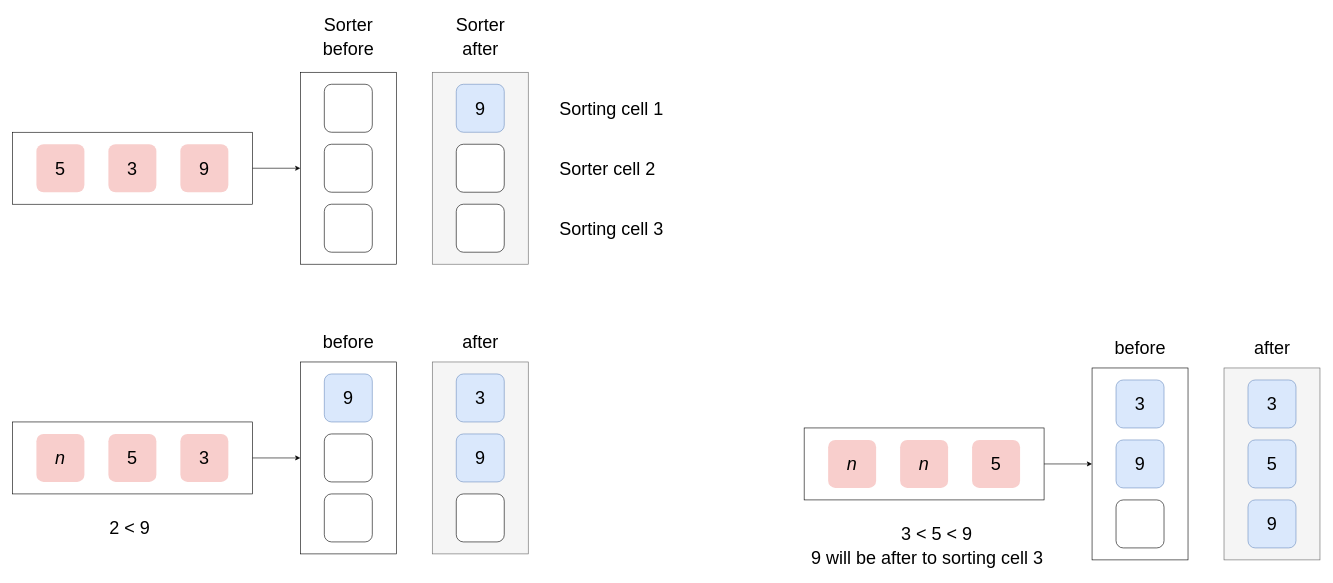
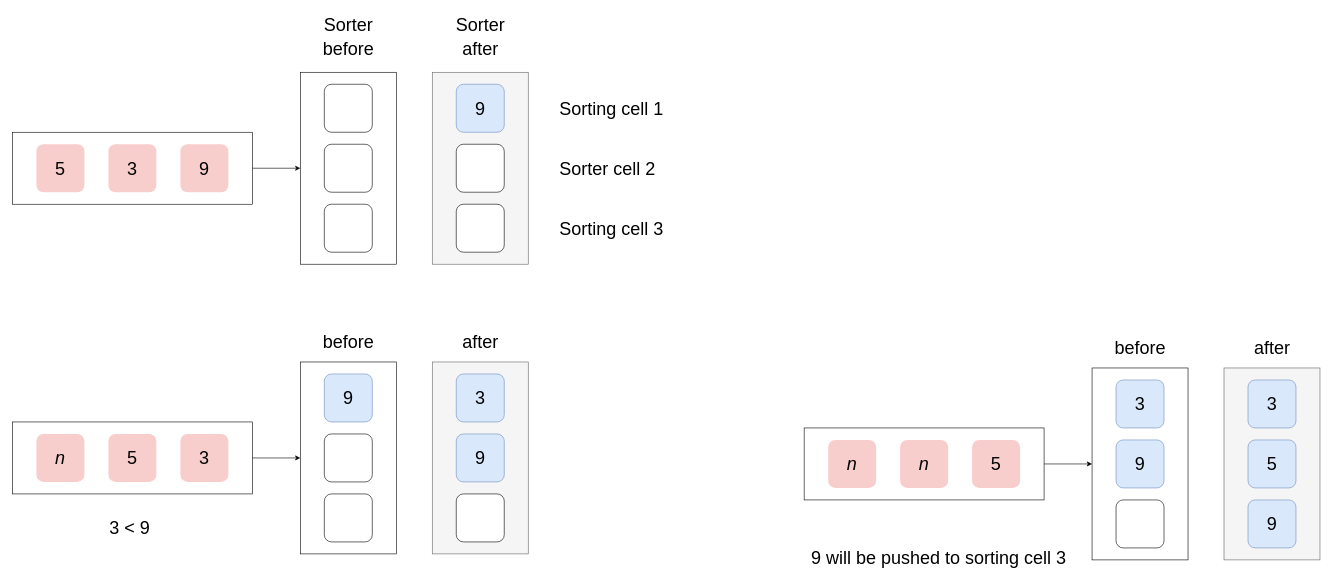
node "2 < 9": label "2 < 9" -> "3 < 9"
node "3 < 5 < 9": removed
node "9 will be after to sorting cell 3": label "9 will be after to sorting cell 3" -> "9 will be pushed to sorting cell 3"
